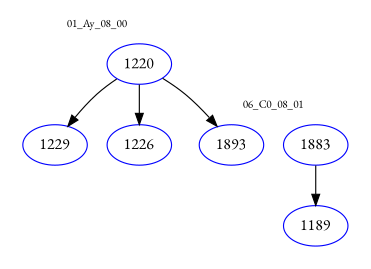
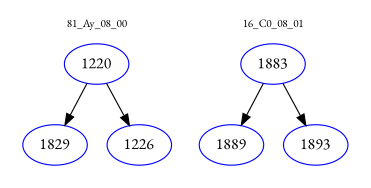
cluster "01_Ay_08_00": label "01_Ay_08_00" -> "81_Ay_08_00"
edge "1220" -> "1893": now "1883" -> "1893"
cluster "06_C0_08_01": label "06_C0_08_01" -> "16_C0_08_01"
node "1229": label "1229" -> "1829"
node "1189": label "1189" -> "1889"
